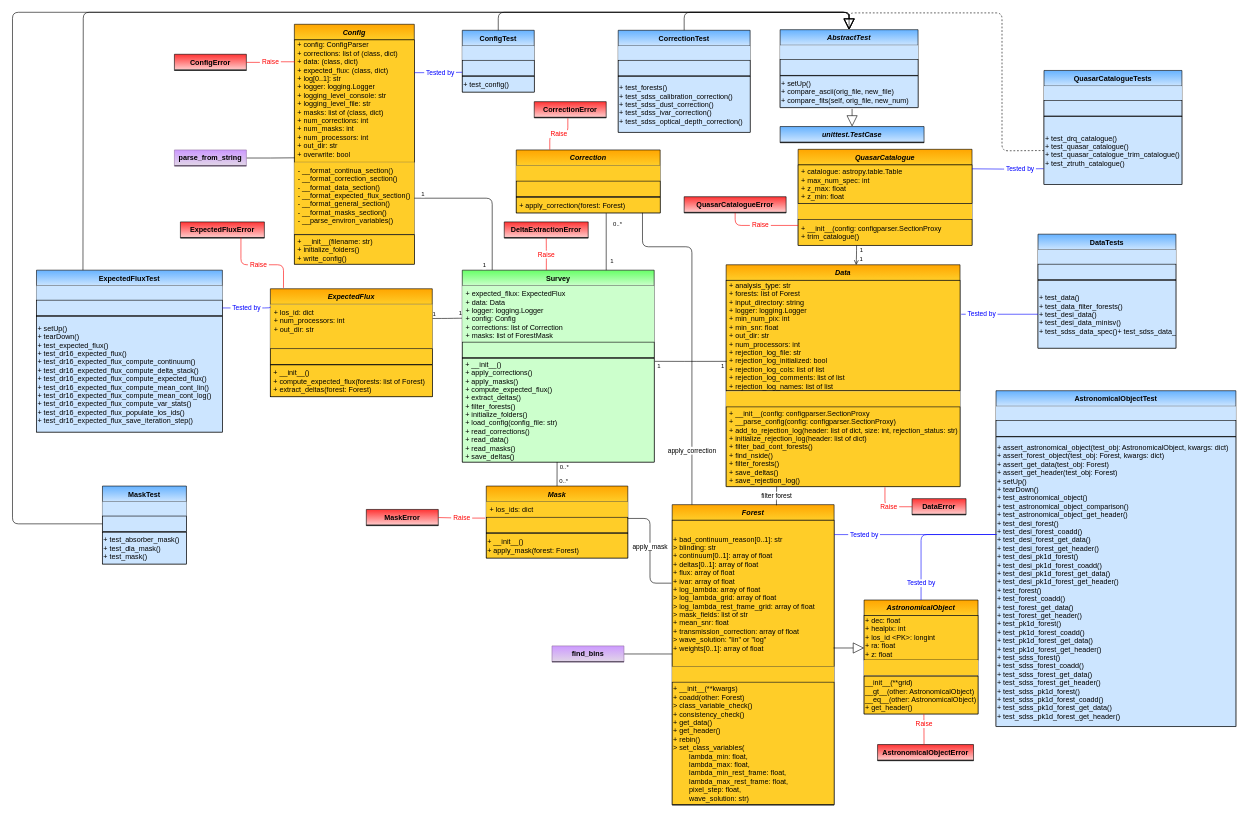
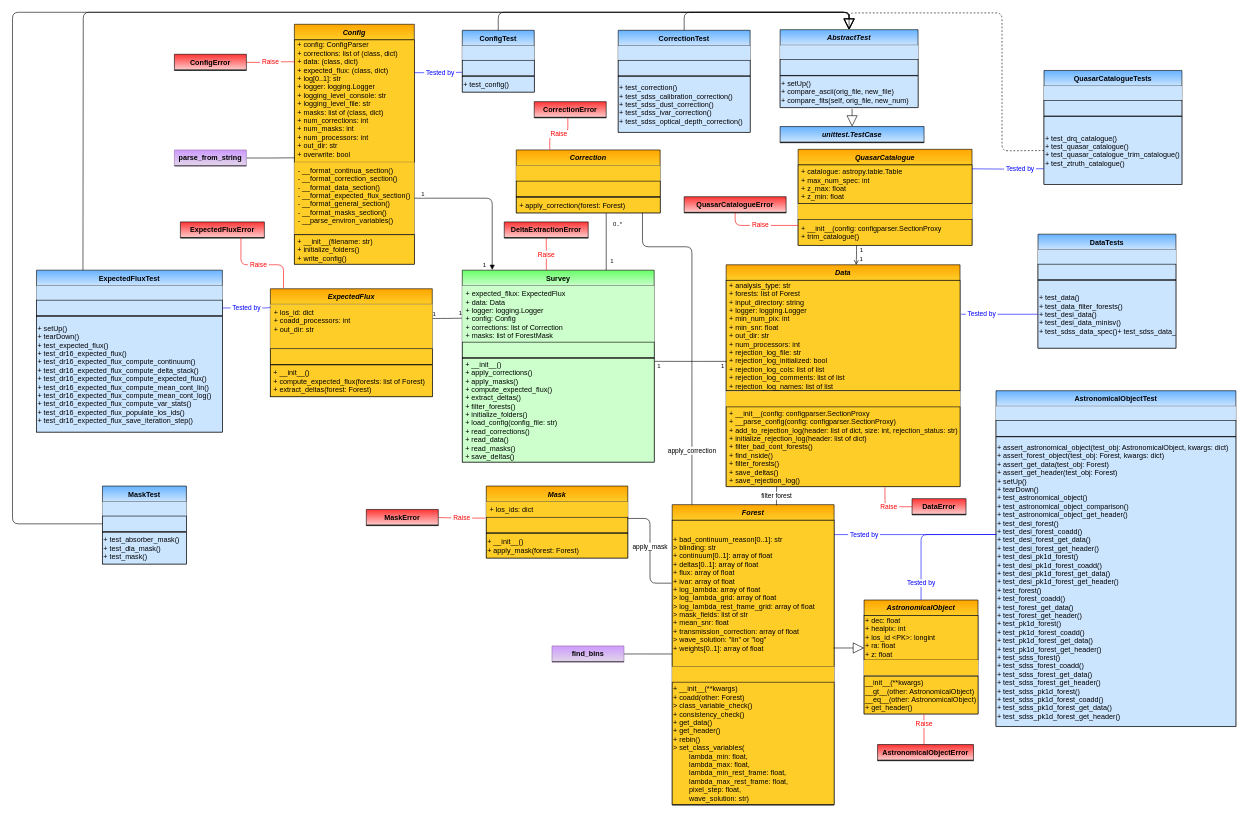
node "+ test_forests() + test_sdss_calibration_correction() + test_sdss_dust_correction() + test_sdss_ivar_correction() + test_sdss_optical_depth_correction()": label "+ test_forests() + test_sdss_calibration_correction() + test_sdss_dust_correction() + test_sdss_ivar_correction() + test_sdss_optical_depth_correction()" -> "+ test_correction() + test_sdss_calibration_correction() + test_sdss_dust_correction() + test_sdss_ivar_correction() + test_sdss_optical_depth_correction()"
edge "- __format_continua_section() - __format_correction_section() - __format_data_section() - __format_expected_flux_section() - __format_general_section() - __format_masks_section() - __parse_environ_variables()" -- "Survey": arrowhead none -> block
node "+ los_id: dict + num_processors: int + out_dir: str": label "+ los_id: dict + num_processors: int + out_dir: str" -> "+ los_id: dict + coadd_processors: int + out_dir: str"
edge "+ __init__() + apply_corrections() + apply_masks() + compute_expected_flux() + extract_deltas() + filter_forests() + initialize_folders() + load_config(config_file: str) + read_corrections() + read_data() + read_masks() + save_deltas()" -- "Mask": removed, labels "0..*", "0..*"
node "__init__(**grid) __gt__(other: AstronomicalObject) __eq__(other: AstronomicalObject) + get_header()": label "__init__(**grid) __gt__(other: AstronomicalObject) __eq__(other: AstronomicalObject) + get_header()" -> "__init__(**kwargs) __gt__(other: AstronomicalObject) __eq__(other: AstronomicalObject) + get_header()"
